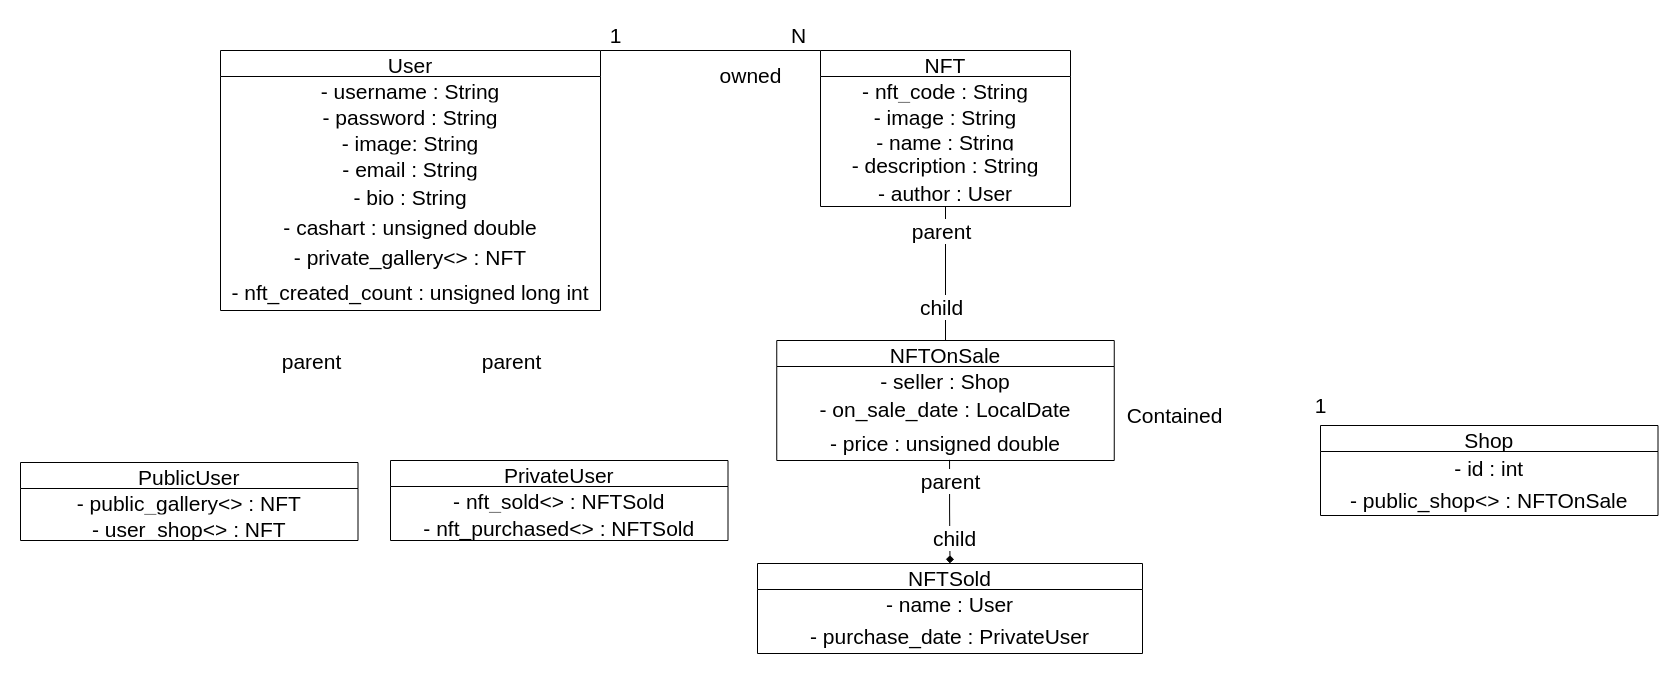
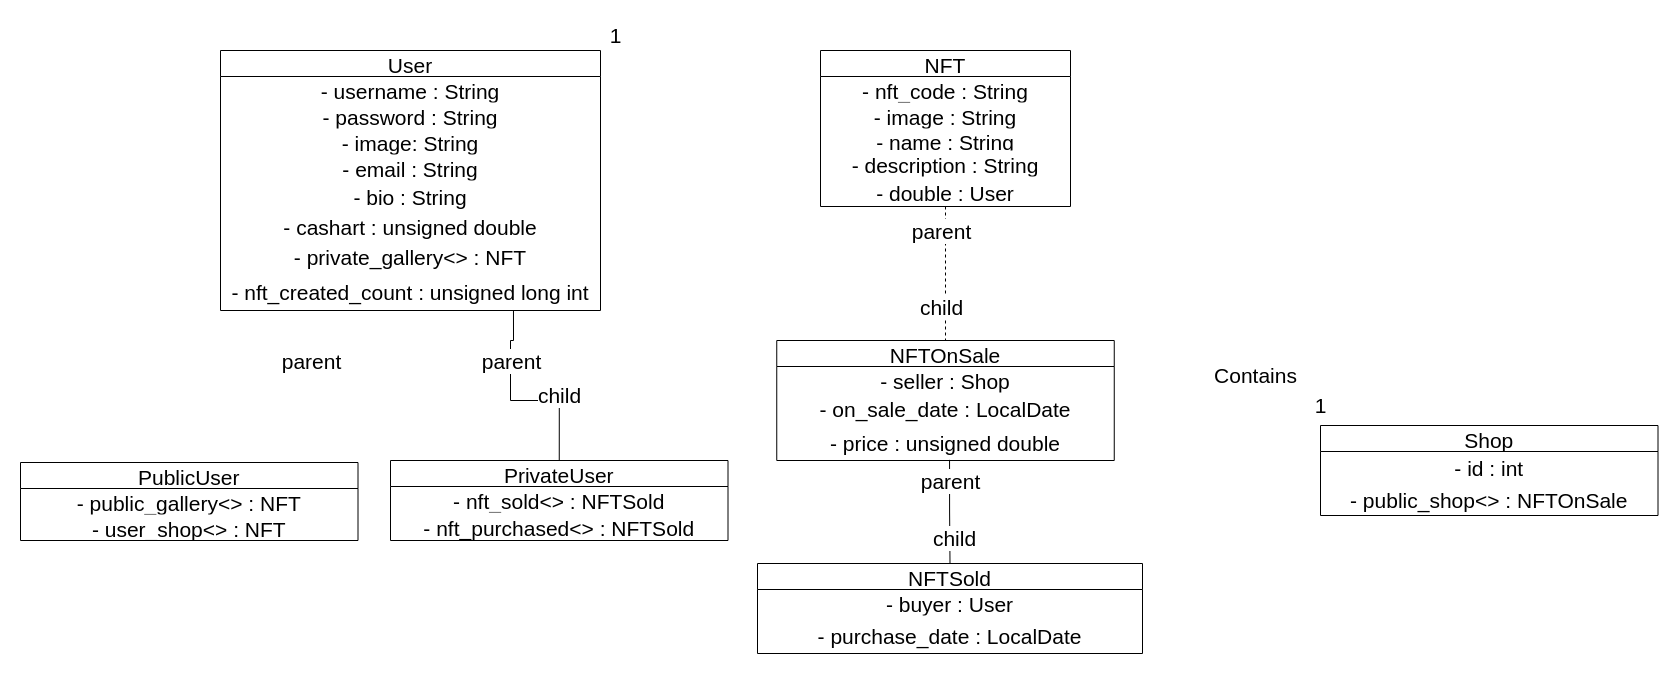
edge "NFT" -- "User": removed, label "N"
node "owned": removed
node "- author : User": label "- author : User" -> "- double : User"
edge "NFT" -- "NFTOnSale": style solid -> dashed
node "Contains": added
edge "- nft_created_count : unsigned long int" -- "PrivateUser": added, label "child"
node "Contained": removed
edge "- price : unsigned double" -> "NFTSold": arrowhead diamond -> none
node "- name : User": label "- name : User" -> "- buyer : User"
node "- purchase_date : PrivateUser": label "- purchase_date : PrivateUser" -> "- purchase_date : LocalDate"
